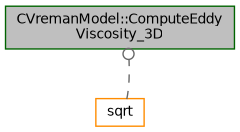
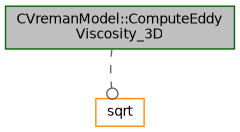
edge "sqrt" -> "CVremanModel::ComputeEddy Viscosity_3D": reversed
